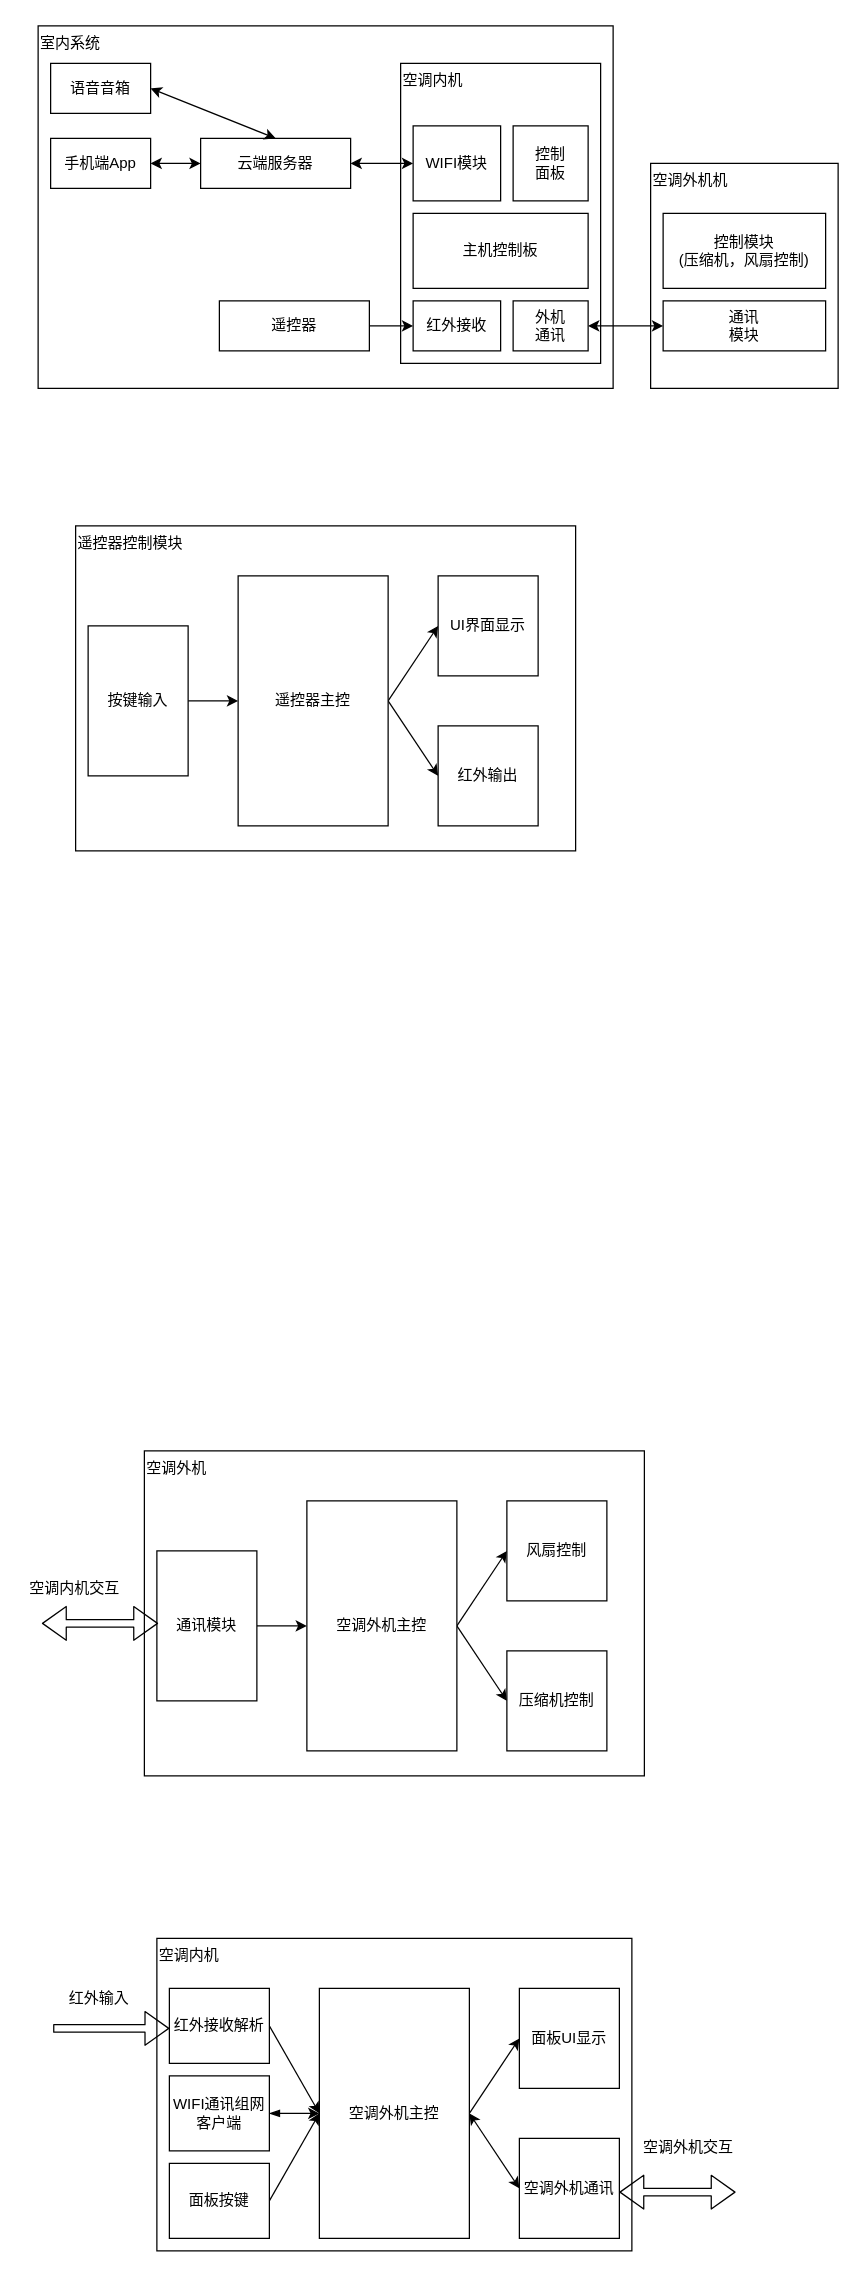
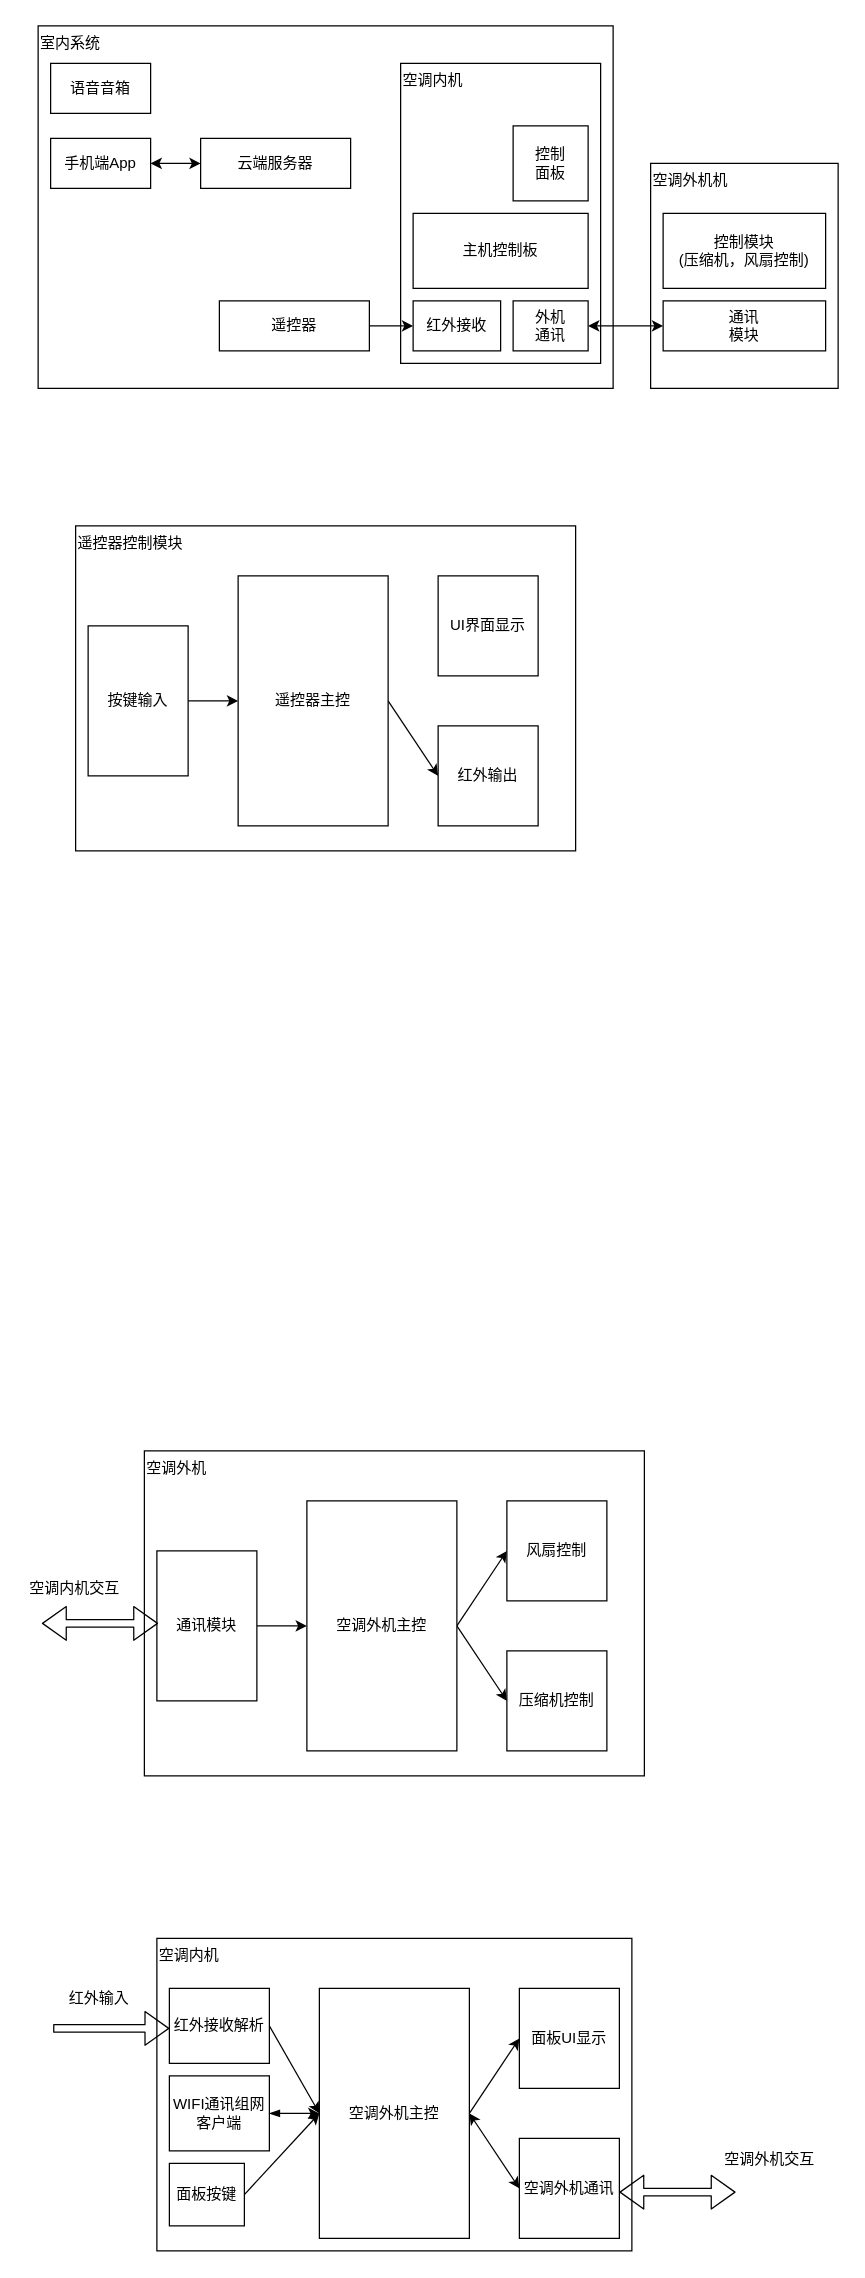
edge "语音音箱" -- "云端服务器": removed
edge "云端服务器" -- "WIFI模块": removed
node "WIFI模块": removed
edge "遥控器主控" -> "UI界面显示": removed
node "空调外机交互": moved (689, 2147) -> (770, 2159)
node "面板按键": size 100x75 -> 75x63
